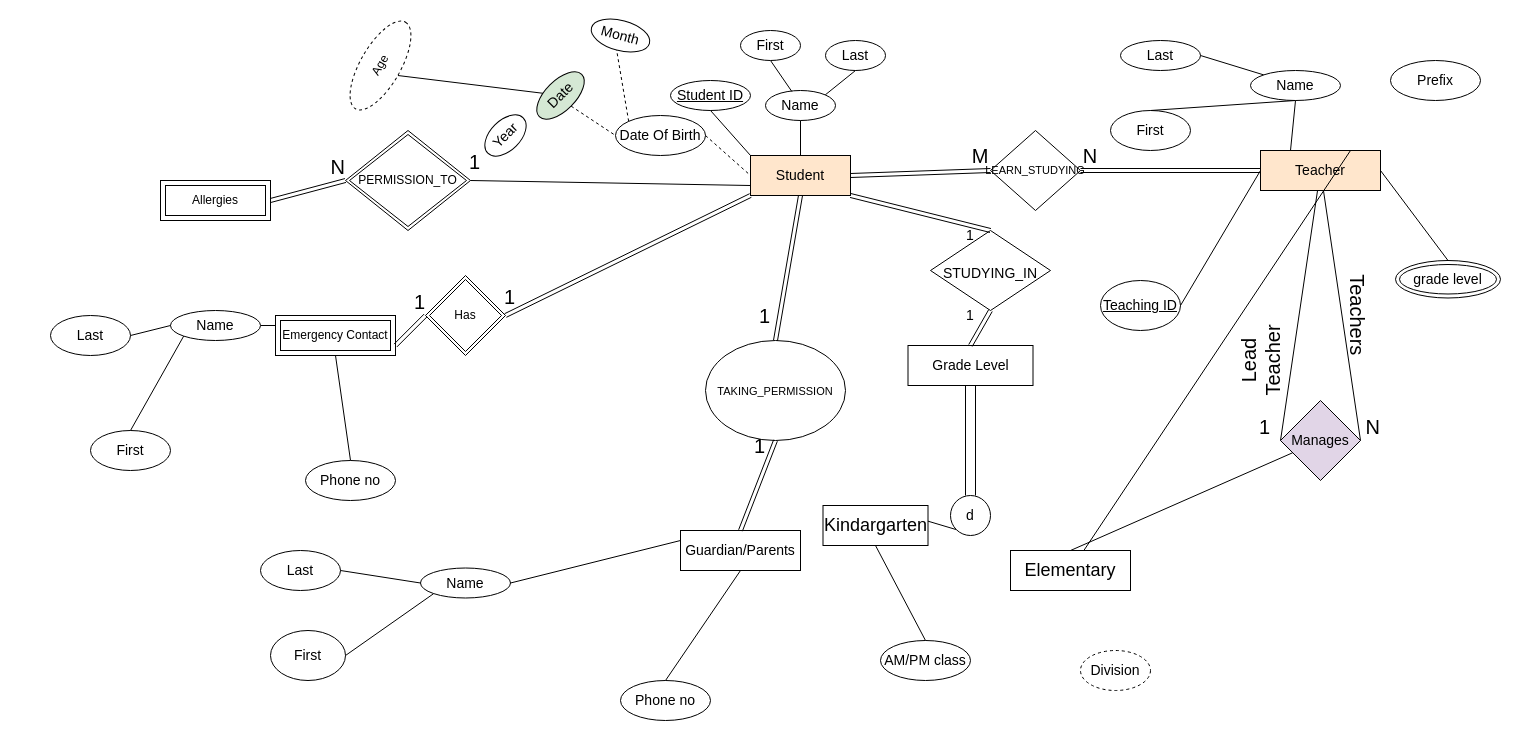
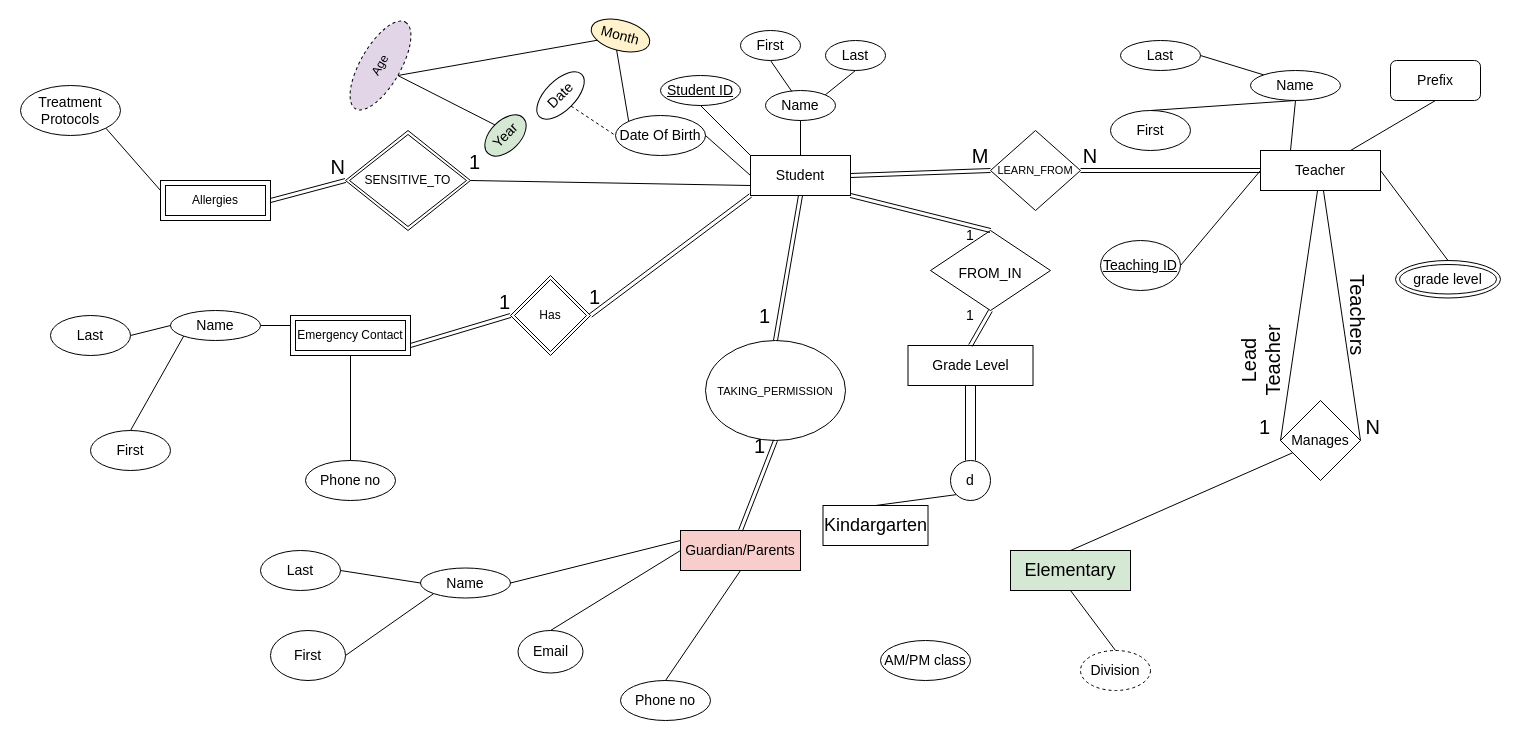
node "Month": fillcolor #ffffff -> #fff2cc
node "Age": fillcolor #ffffff -> #e1d5e7
node "Prefix": shape ellipse -> rounded rectangle
edge "Age" -- "Date": now "Age" -- "Month"
edge "Month" -- "Date Of Birth": style dashed -> solid
node "Date": fillcolor #d5e8d4 -> #ffffff
node "Student ID": moved (711, 96) -> (701, 91)
edge "Age" -- "Year": added
node "Treatment Protocols": added
node "Year": fillcolor #ffffff -> #d5e8d4
edge "Date Of Birth" -- "Student": style dashed -> solid
edge "Treatment Protocols" -- "Allergies": added
node "LEARN_STUDYING": label "LEARN_STUDYING" -> "LEARN_FROM"
node "Teacher": fillcolor #ffe6cc -> #ffffff
node "Student": fillcolor #ffe6cc -> #ffffff
node "PERMISSION_TO": label "PERMISSION_TO" -> "SENSITIVE_TO"
node "STUDYING_IN": label "STUDYING_IN" -> "FROM_IN"
node "Teaching ID": moved (1141, 306) -> (1141, 266)
node "Has": moved (466, 316) -> (551, 316)
node "Emergency Contact": moved (336, 336) -> (351, 336)
edge "Teacher" -- "Elementary": now "Teacher" -- "Prefix"
node "Manages": fillcolor #e1d5e7 -> #ffffff
node "d": moved (971, 516) -> (971, 481)
node "Guardian/Parents": fillcolor #ffffff -> #f8cecc
node "Elementary": fillcolor #ffffff -> #d5e8d4
edge "Guardian/Parents" -- "Email": added
edge "Kindargarten" -- "AM/PM class": removed
edge "Elementary" -- "Division": added
node "Email": added
